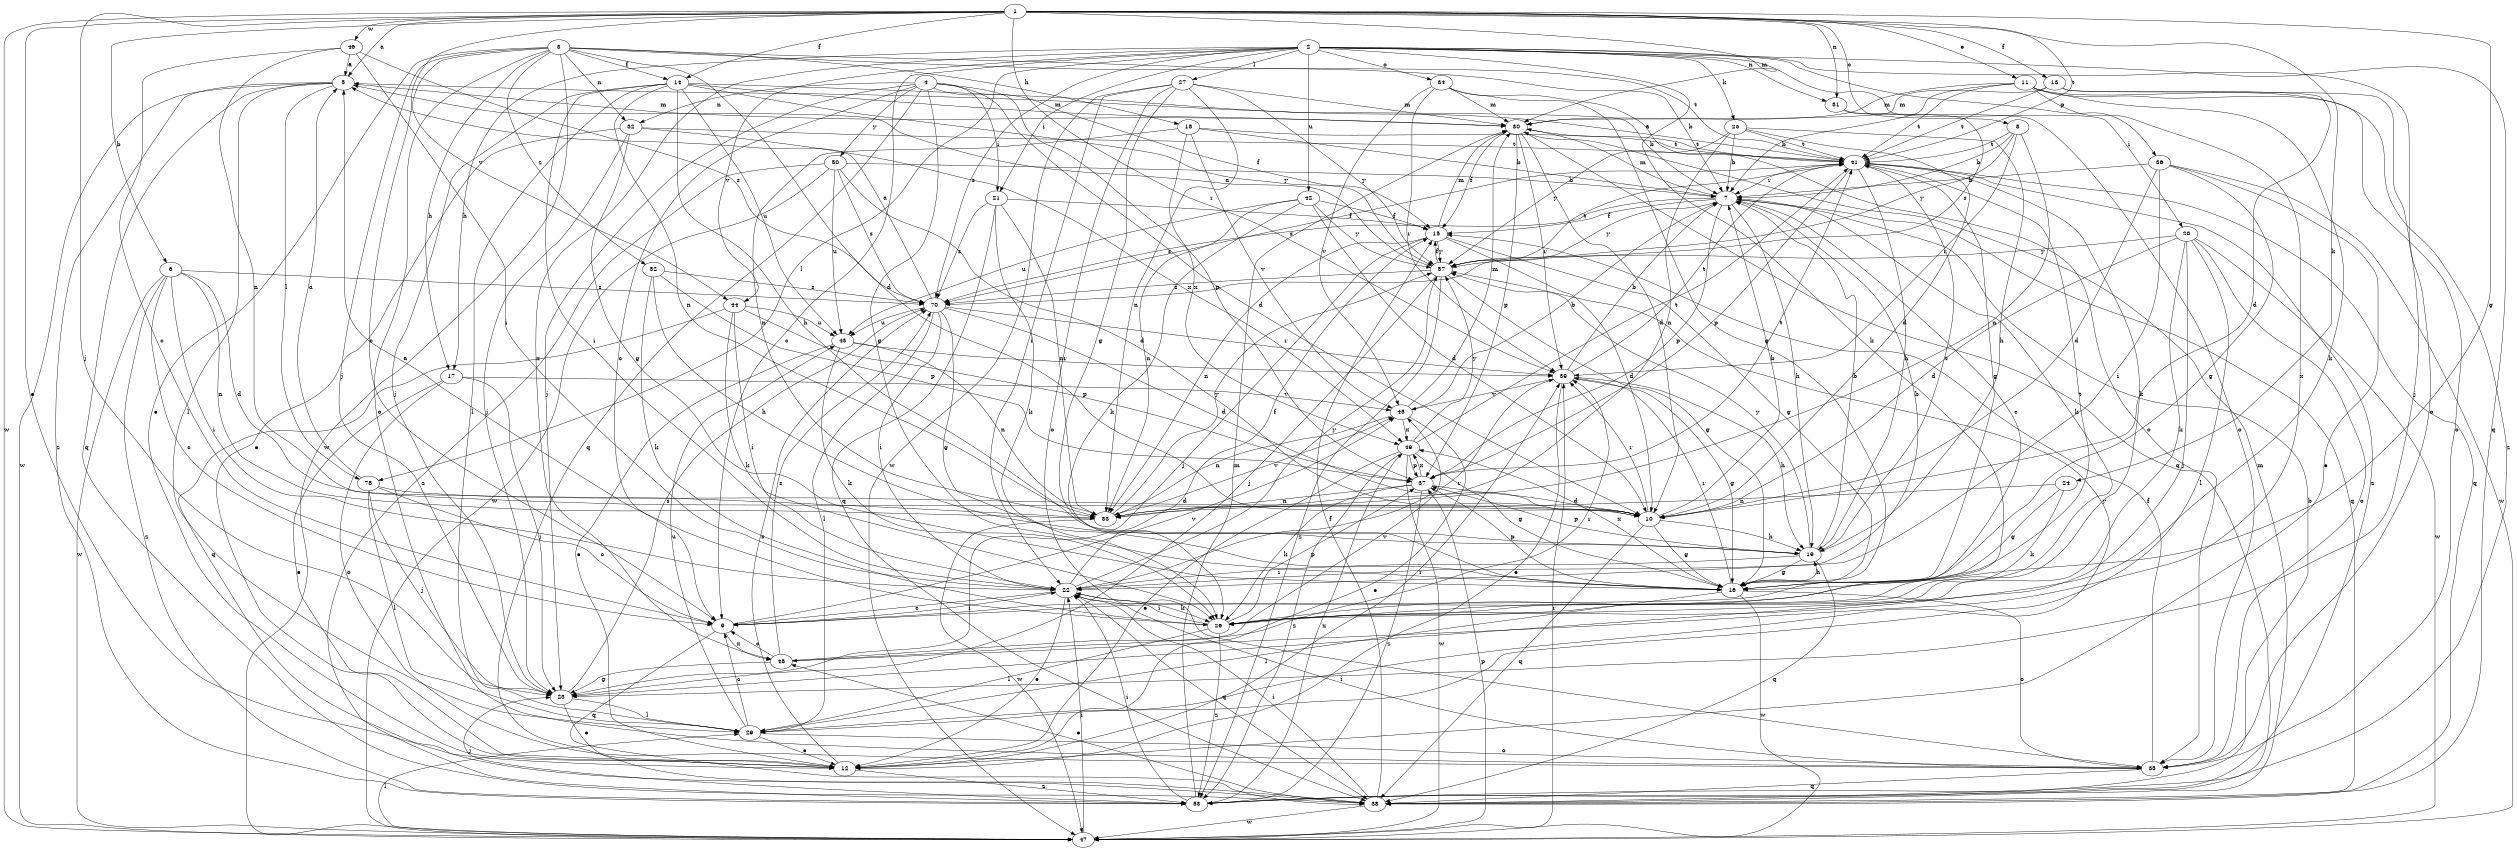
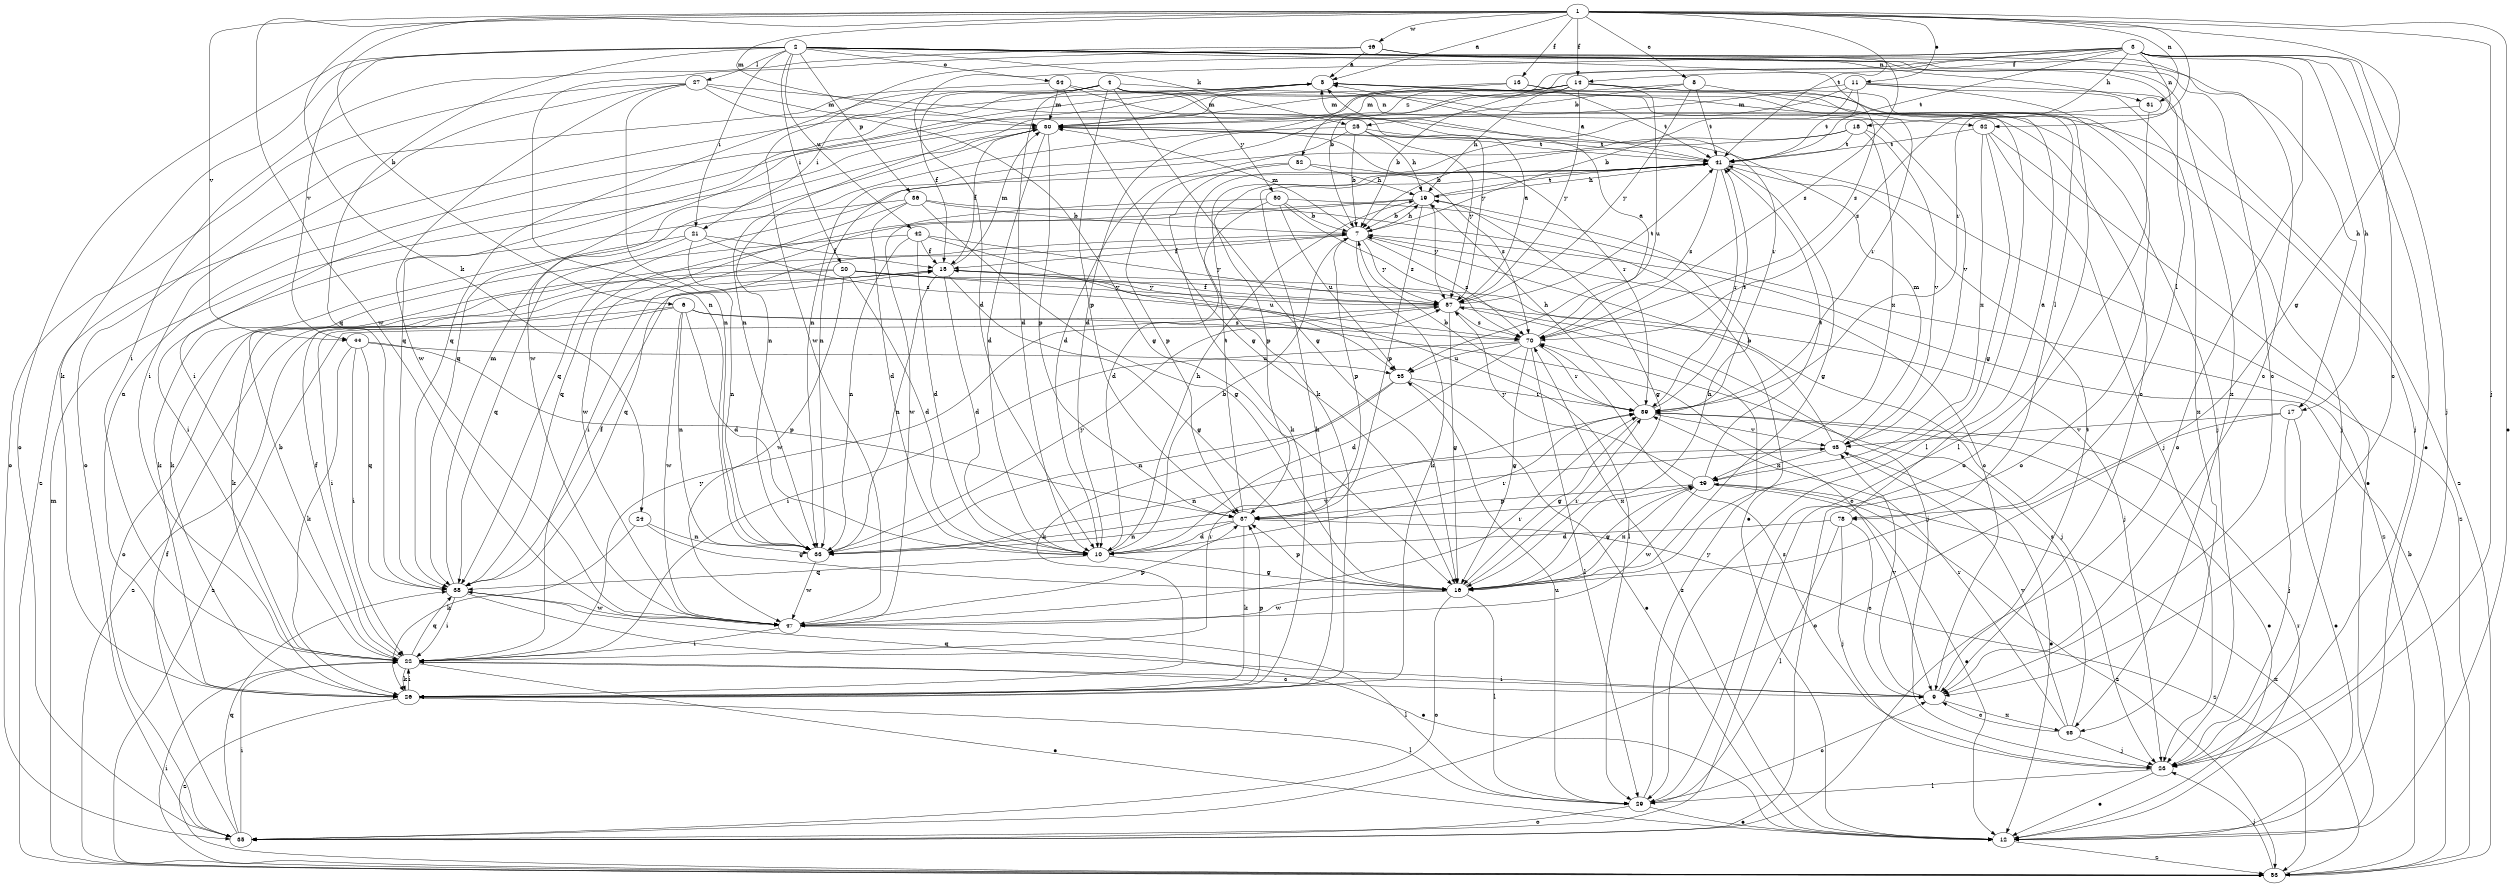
edge "8" -> "7": now "8" -> "25"
edge "41" -> "7": now "41" -> "39"
edge "48" -> "23": label "g" -> "j"
edge "38" -> "48": now "38" -> "12"
